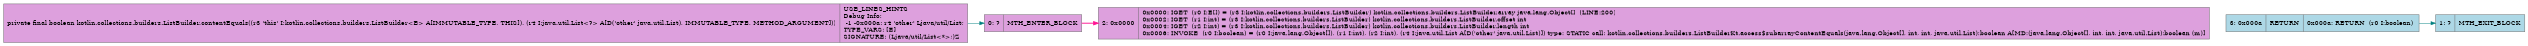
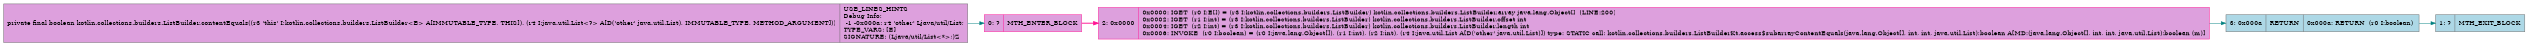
node "0: ?": color gray40 -> deeppink
node "2: 0x0000": color gray40 -> deeppink
edge "2: 0x0000" -> "3: 0x000a": added
